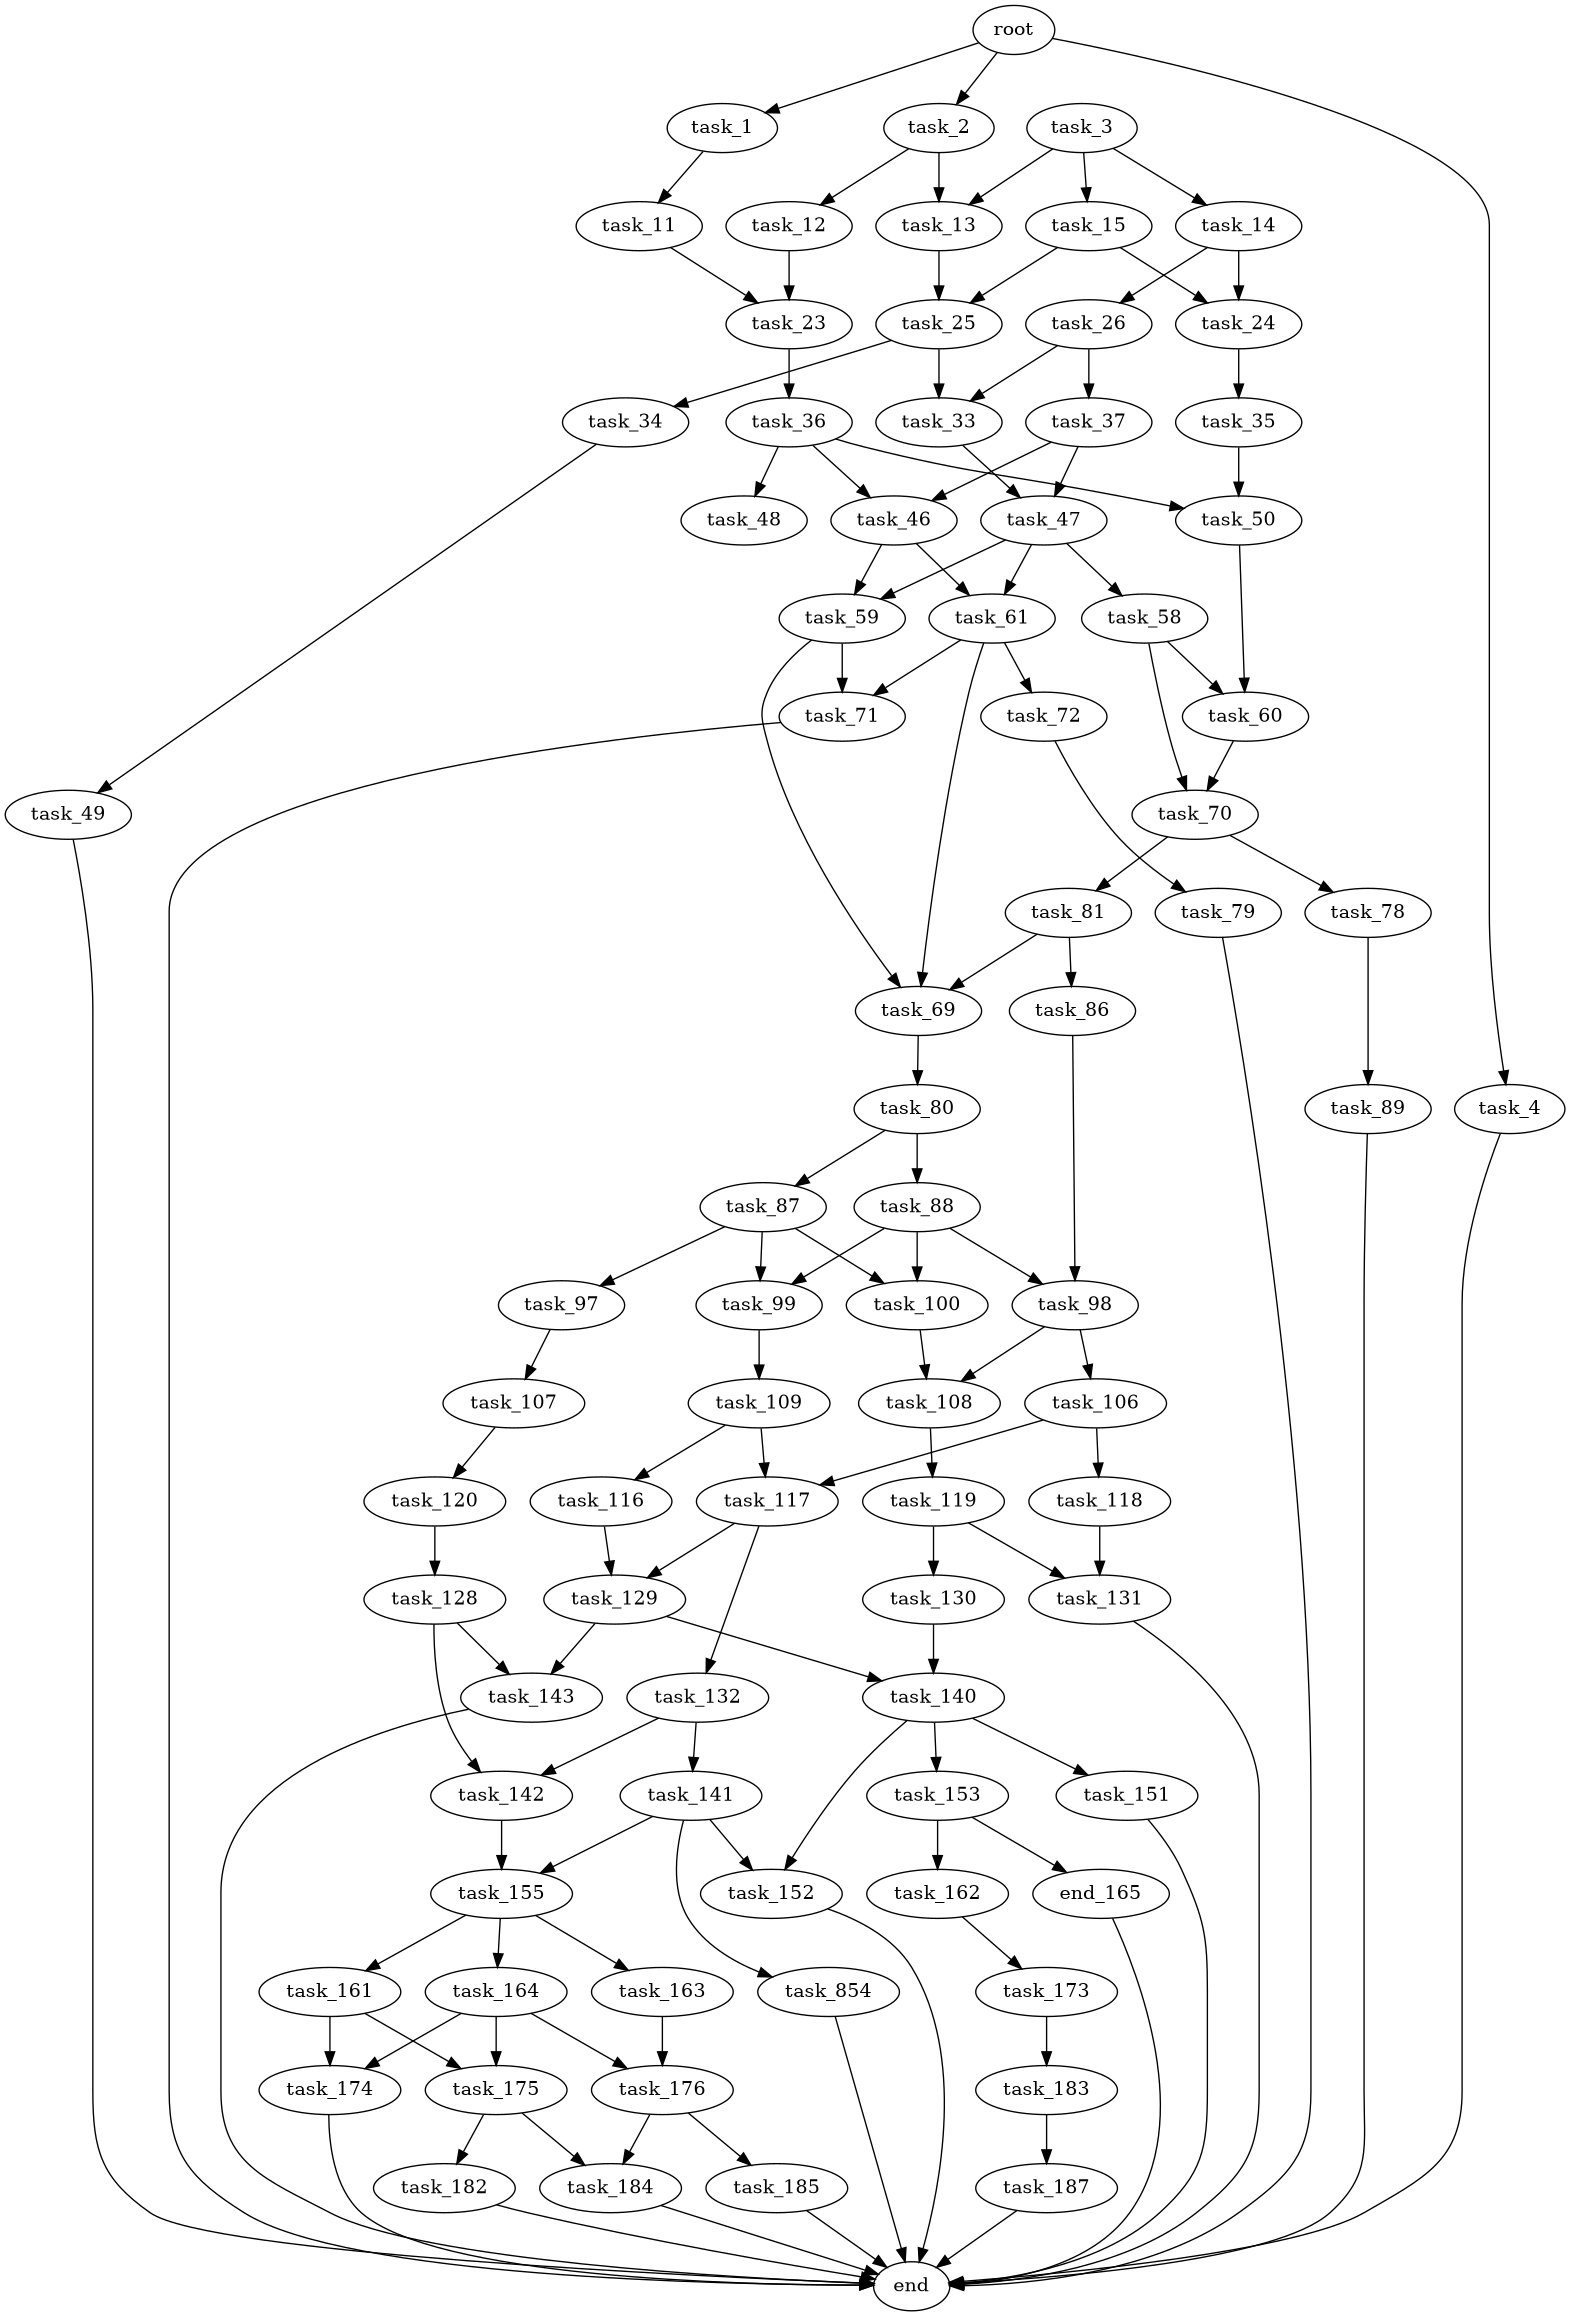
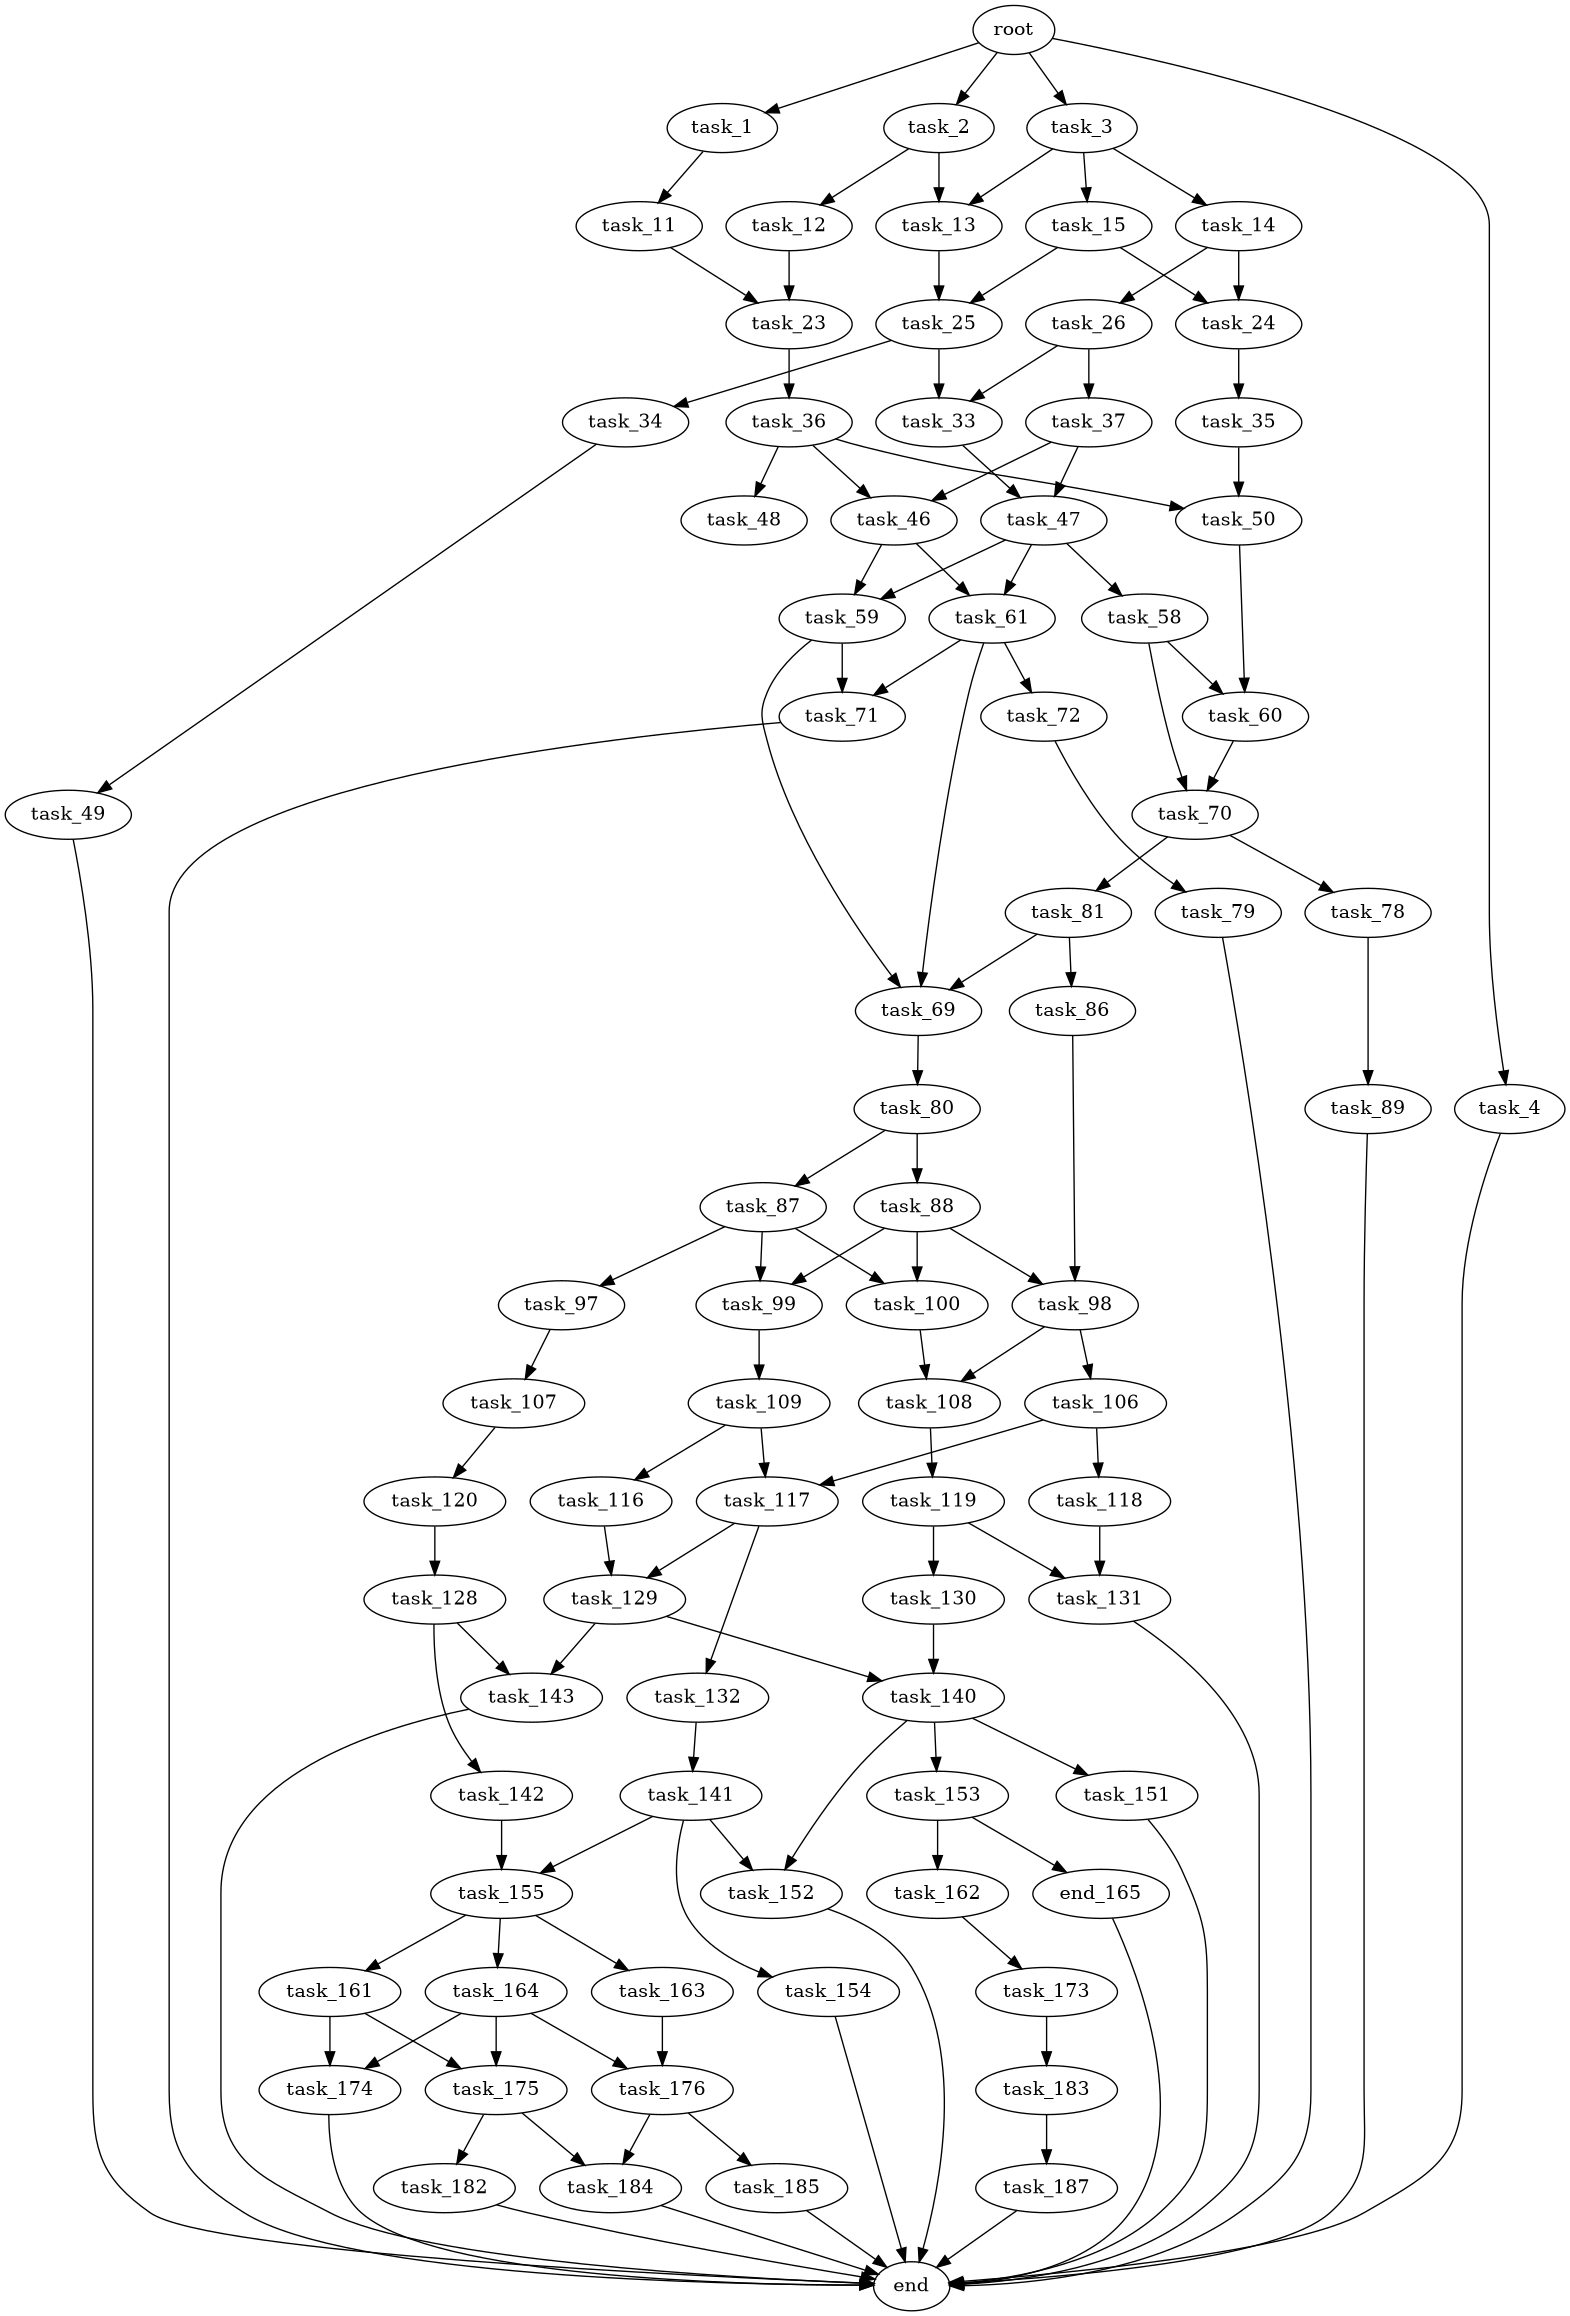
edge "root" -> "task_3": added
edge "task_132" -> "task_142": removed
node "task_854": label "task_854" -> "task_154"
